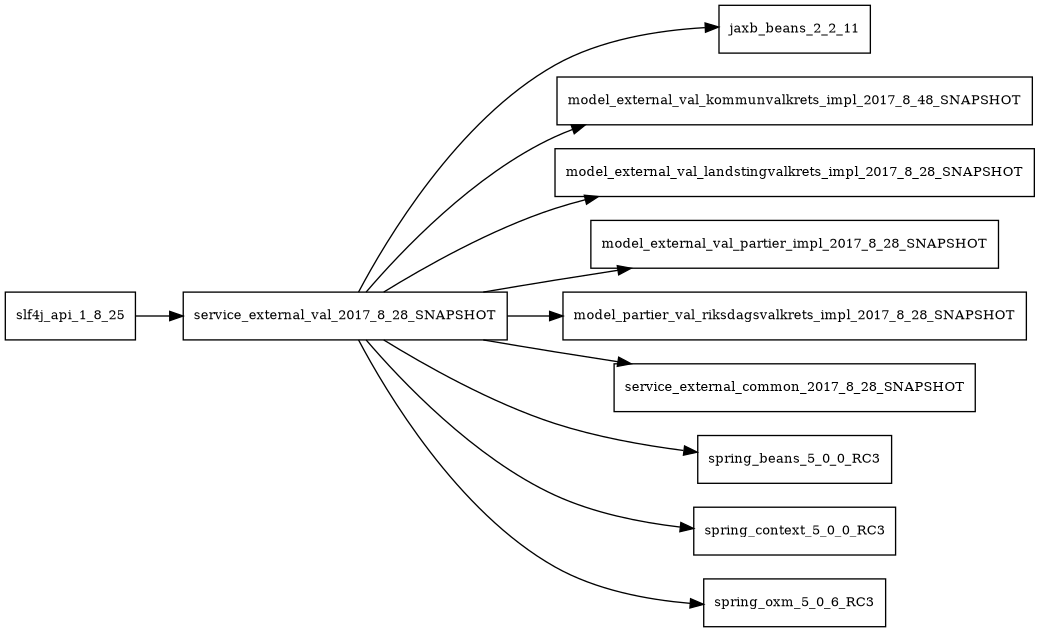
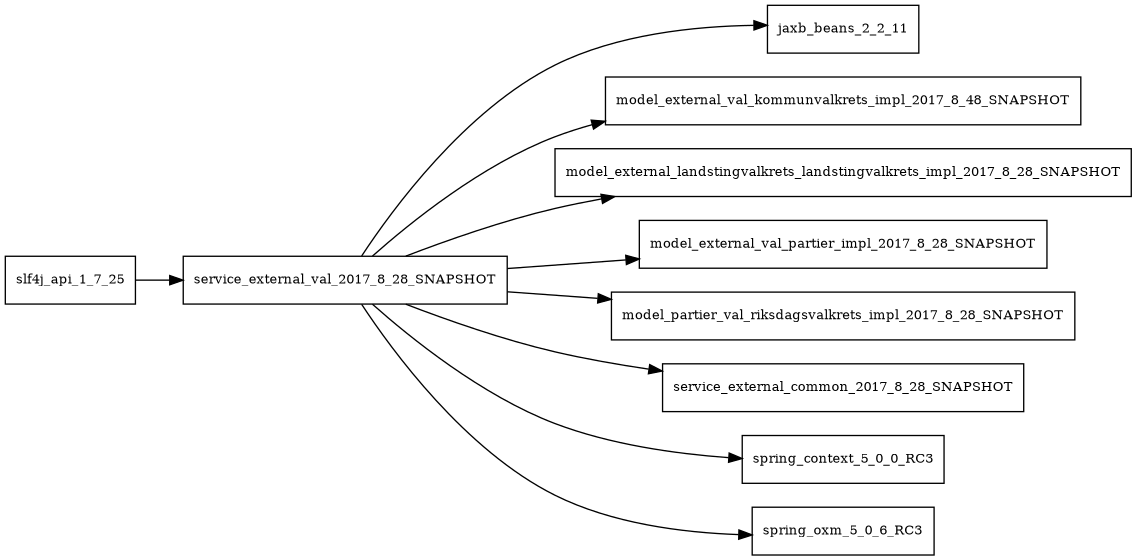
node "model_external_val_landstingvalkrets_impl_2017_8_28_SNAPSHOT": label "model_external_val_landstingvalkrets_impl_2017_8_28_SNAPSHOT" -> "model_external_landstingvalkrets_landstingvalkrets_impl_2017_8_28_SNAPSHOT"
node "slf4j_api_1_8_25": label "slf4j_api_1_8_25" -> "slf4j_api_1_7_25"
node "spring_beans_5_0_0_RC3": removed
